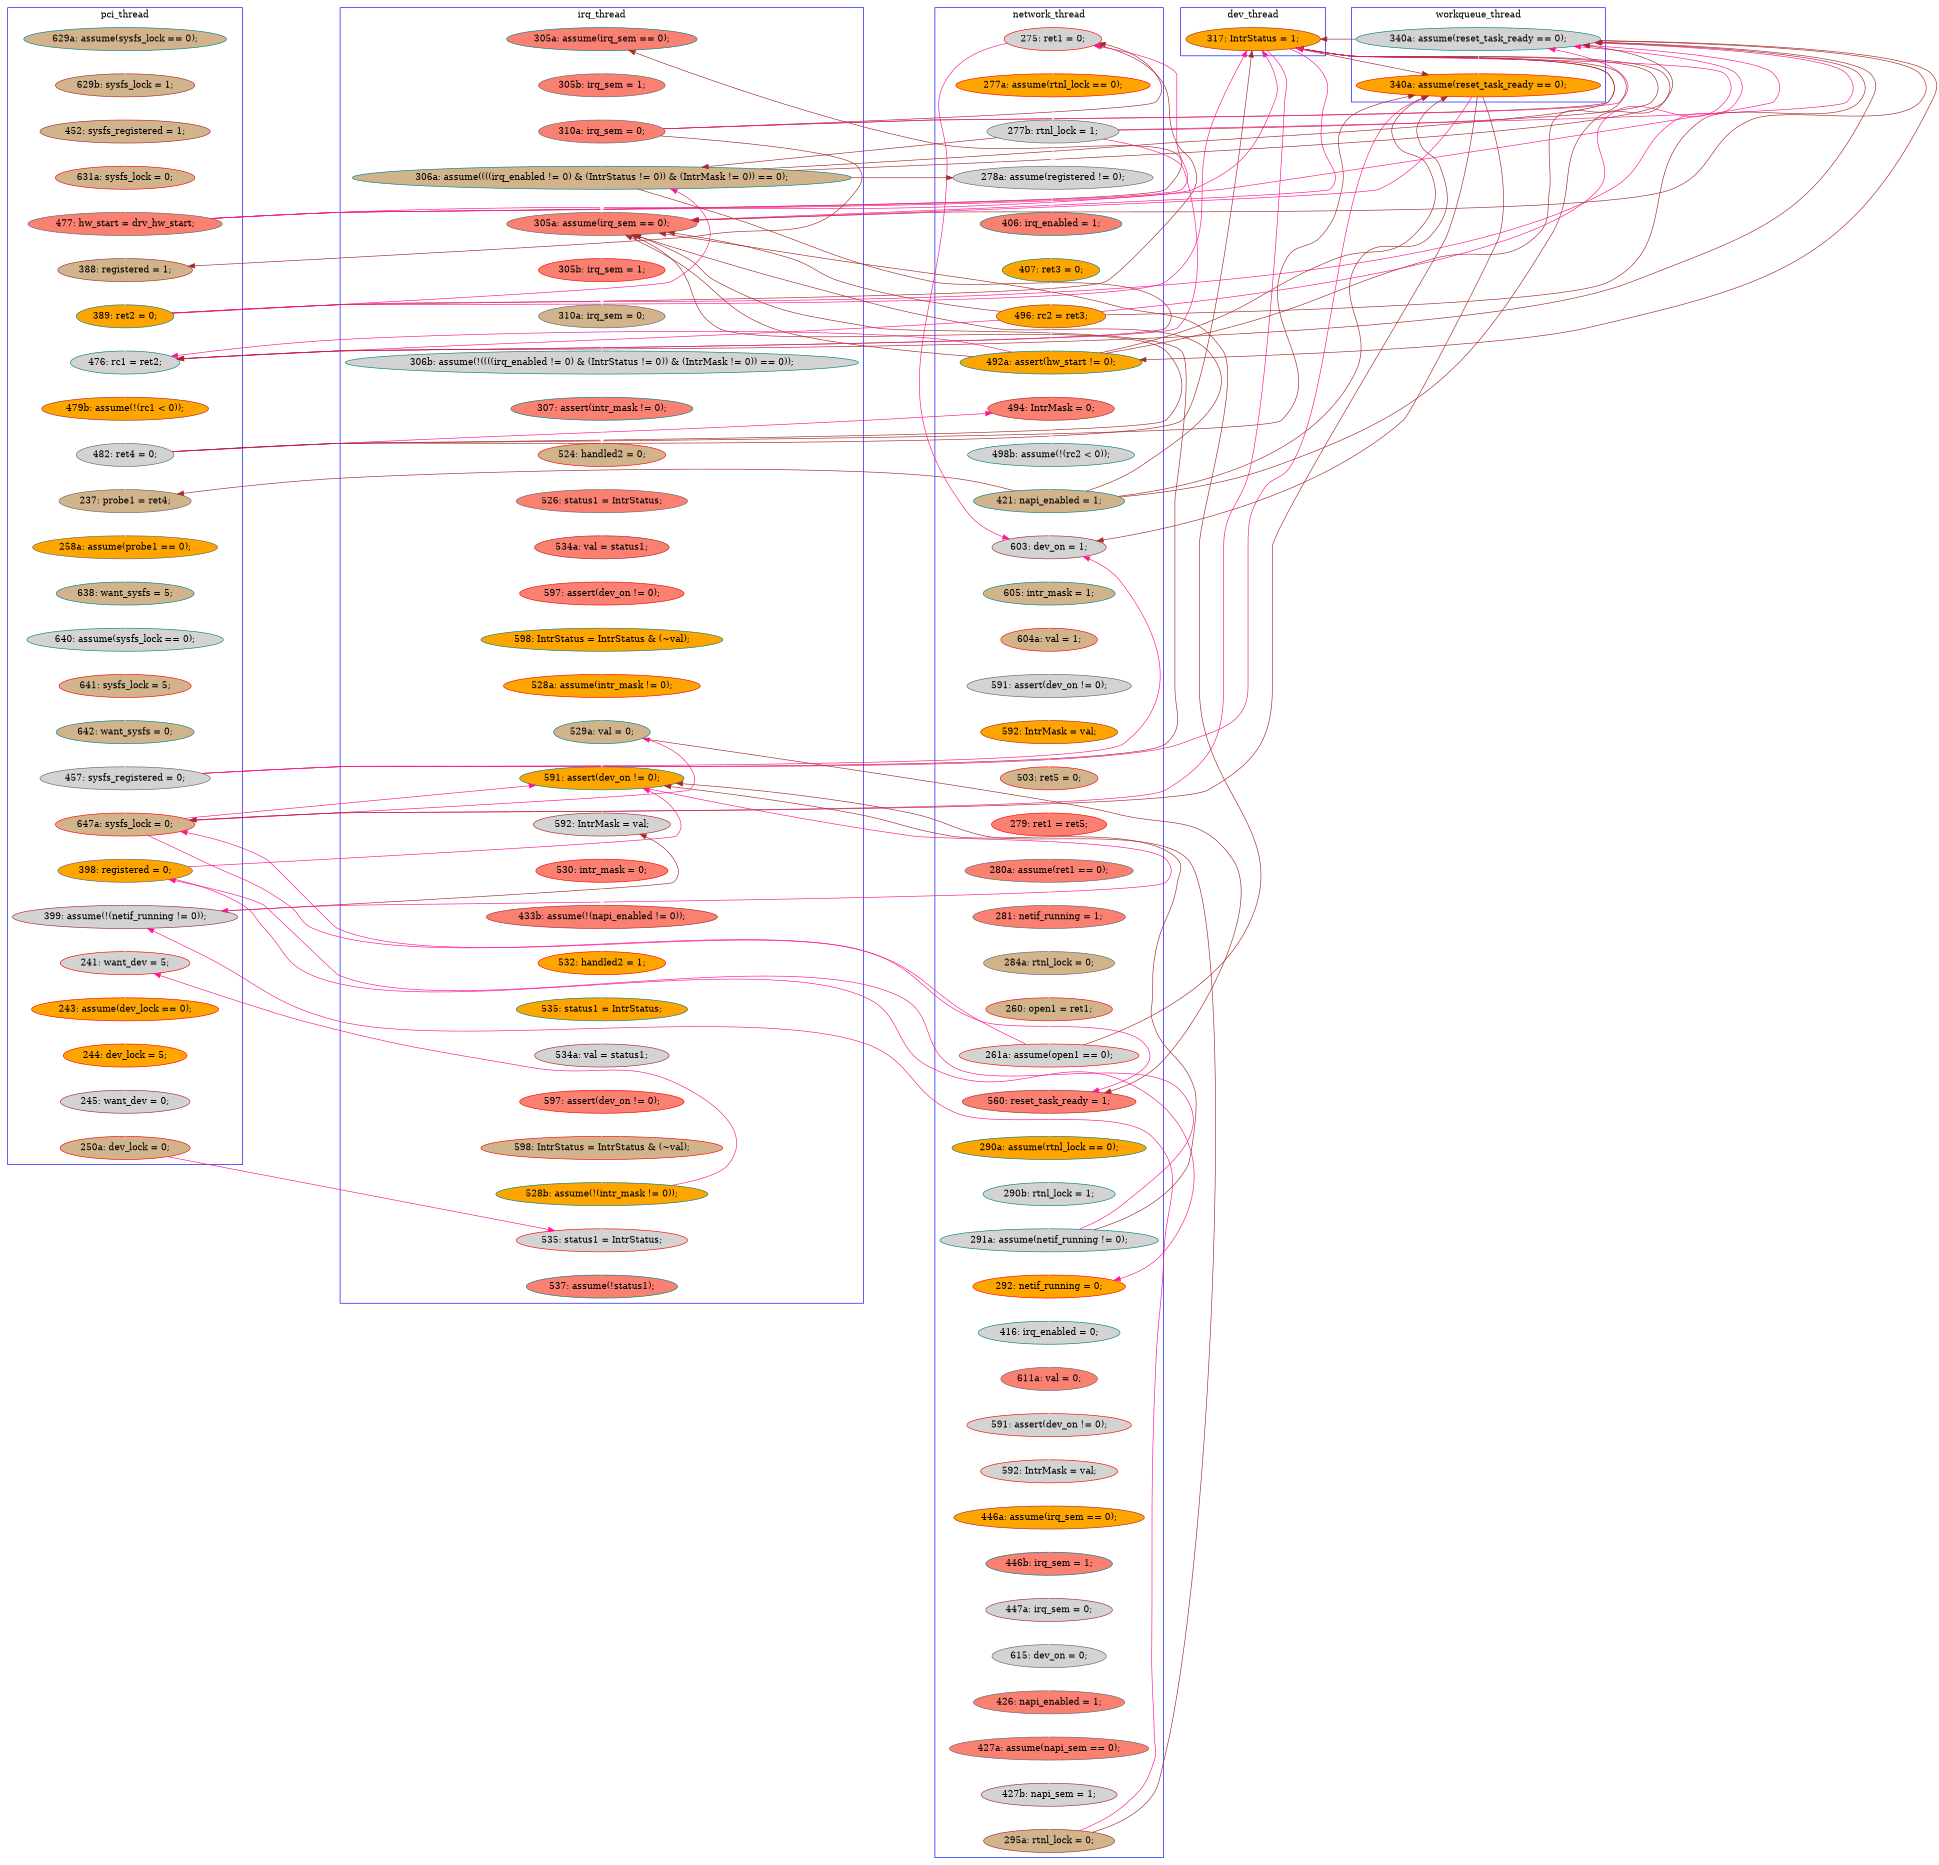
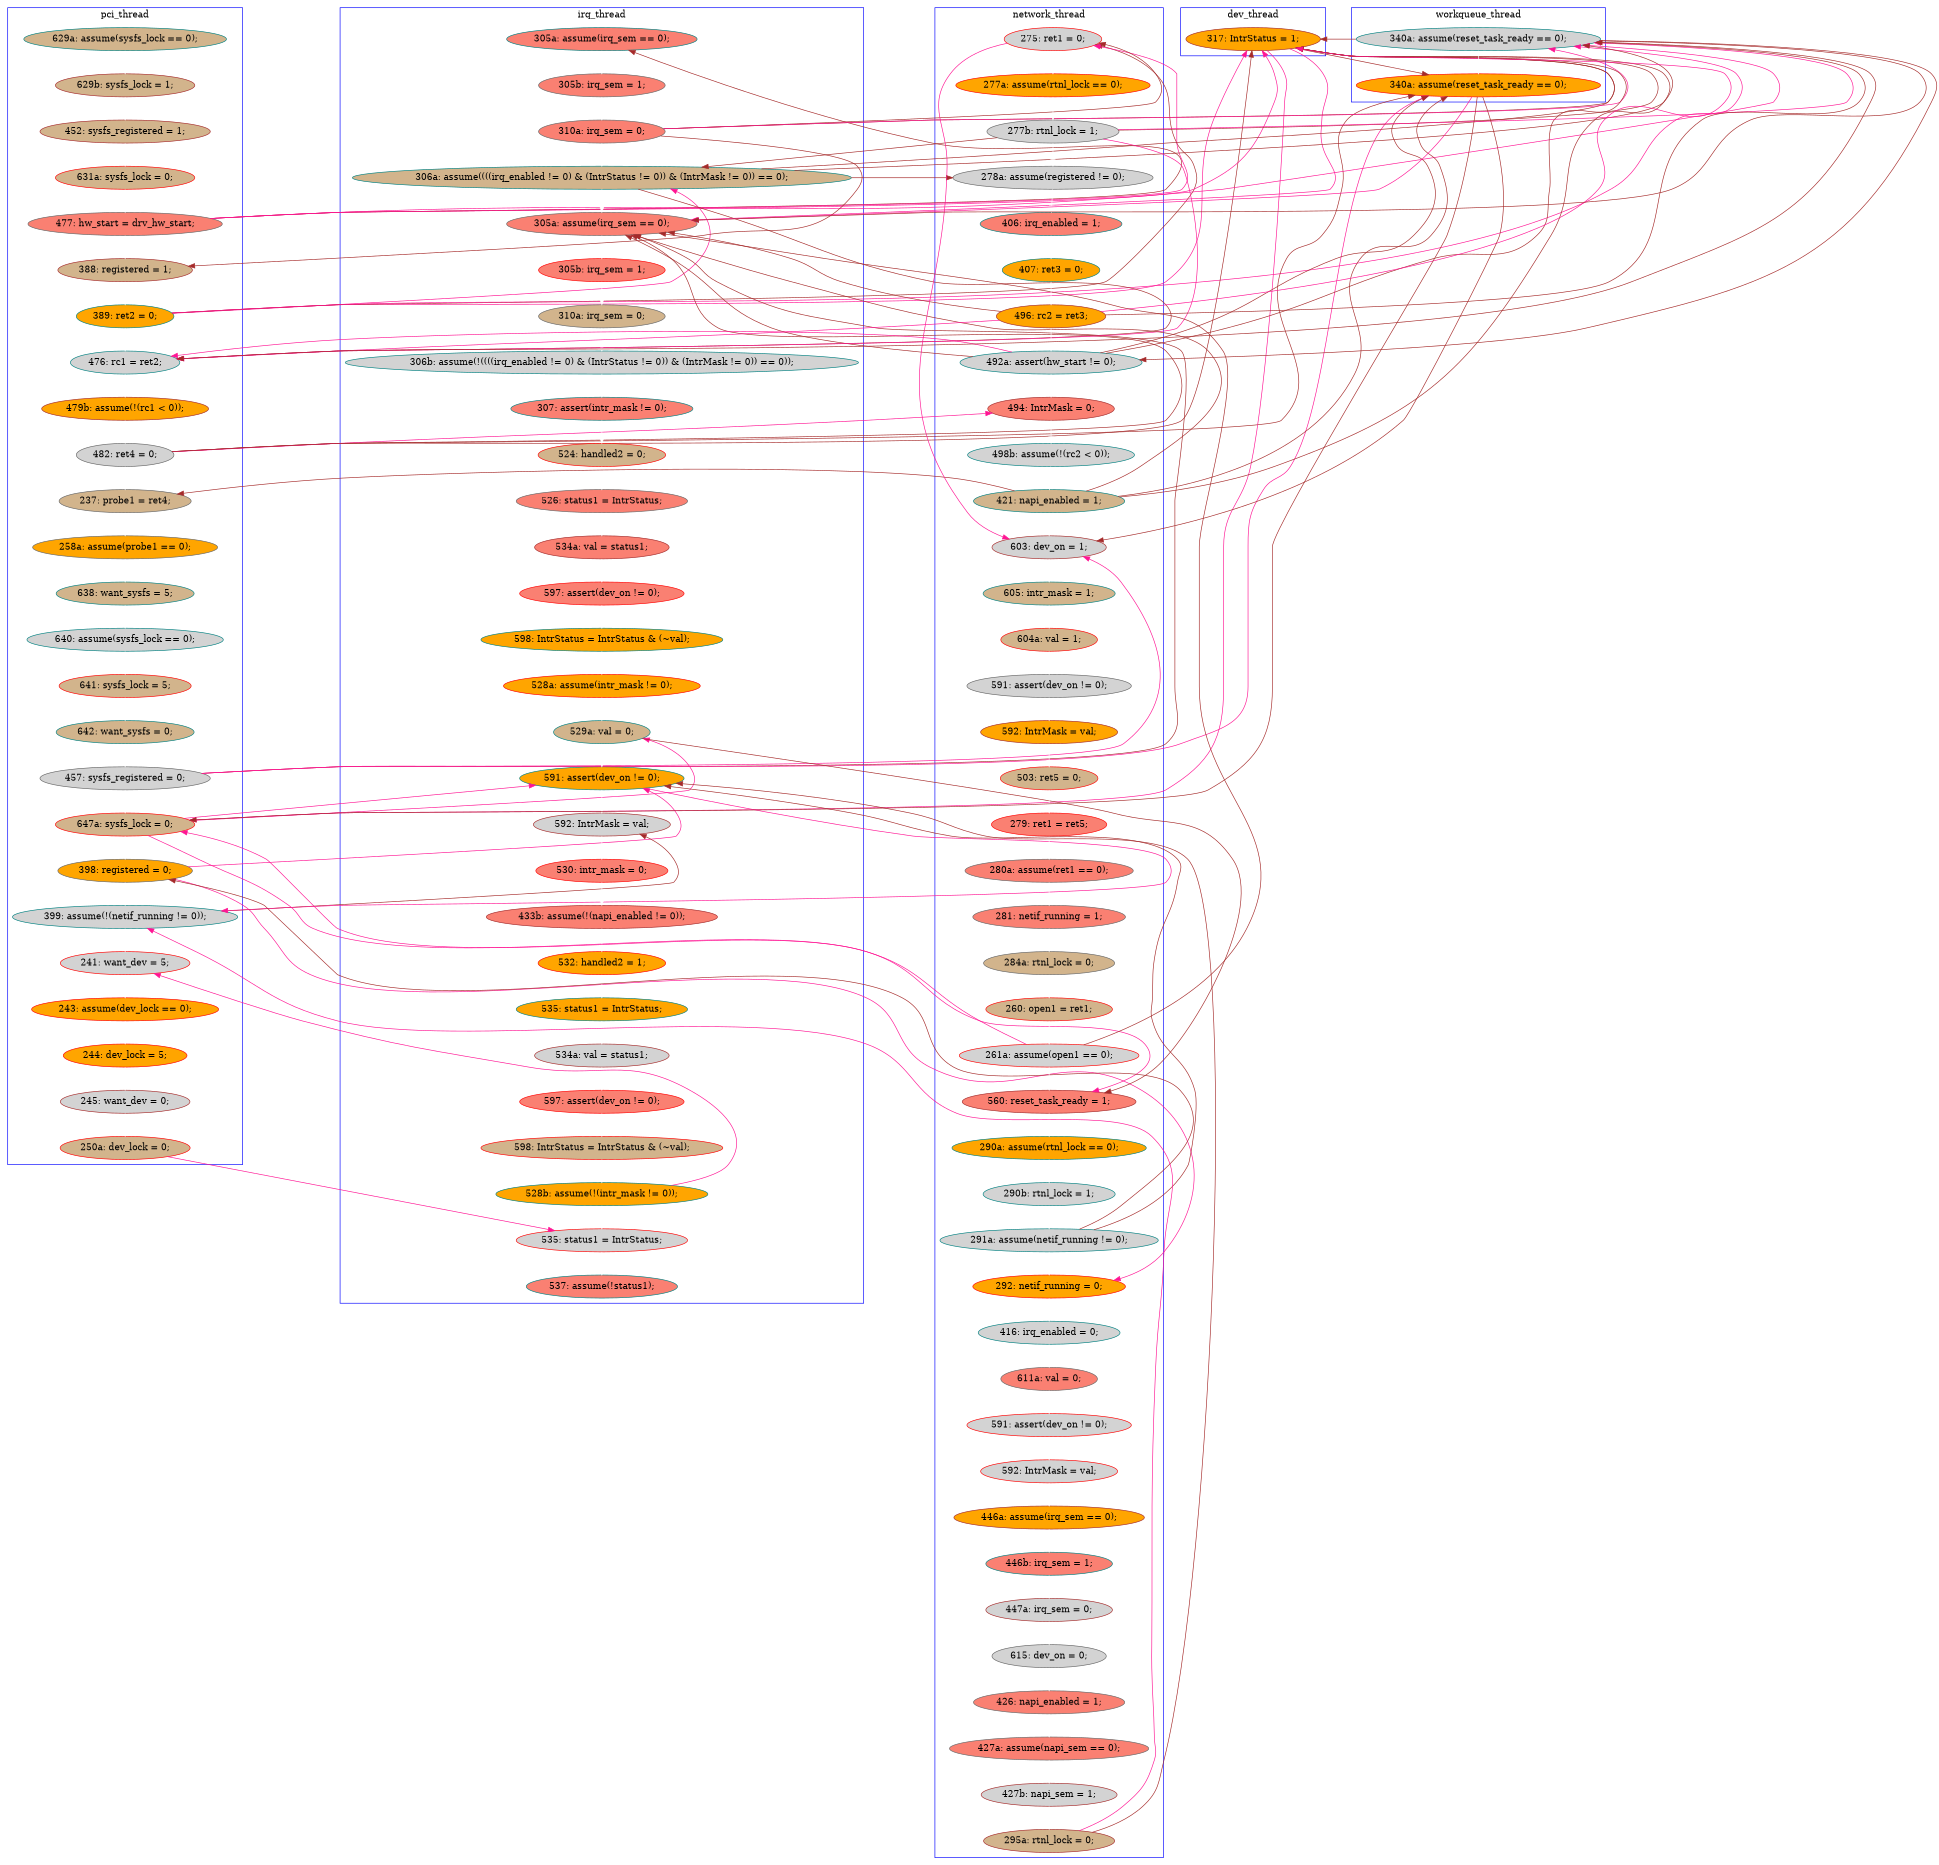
node "492a: assert(hw_start != 0);": fillcolor orange -> lightgrey
node "399: assume(!(netif_running != 0));": color brown -> teal
edge "291a: assume(netif_running != 0);" -> "398: registered = 0;": color deeppink -> brown
